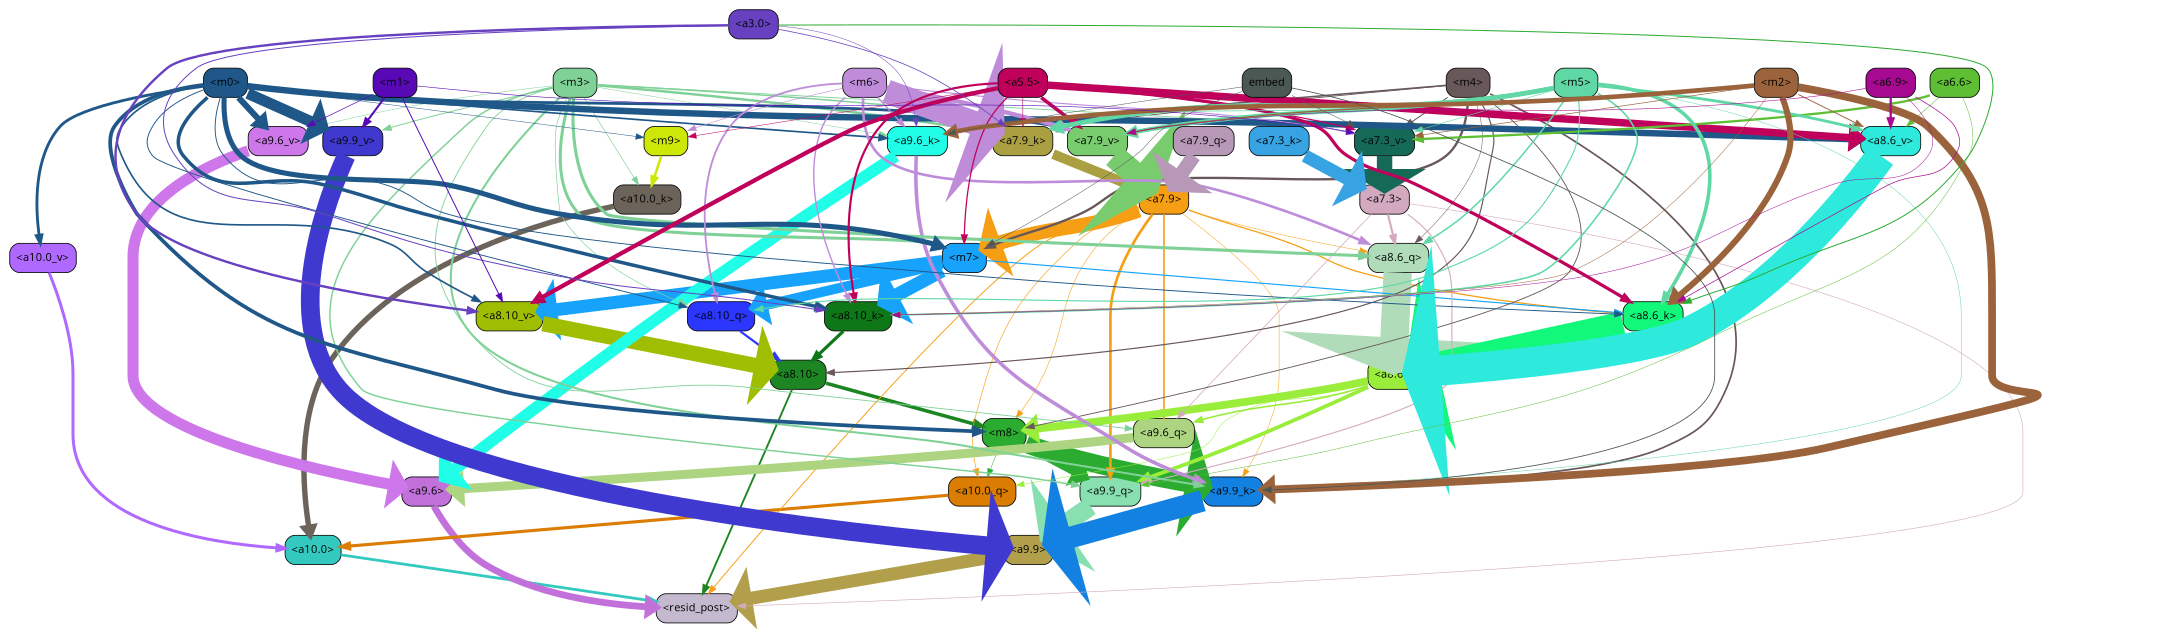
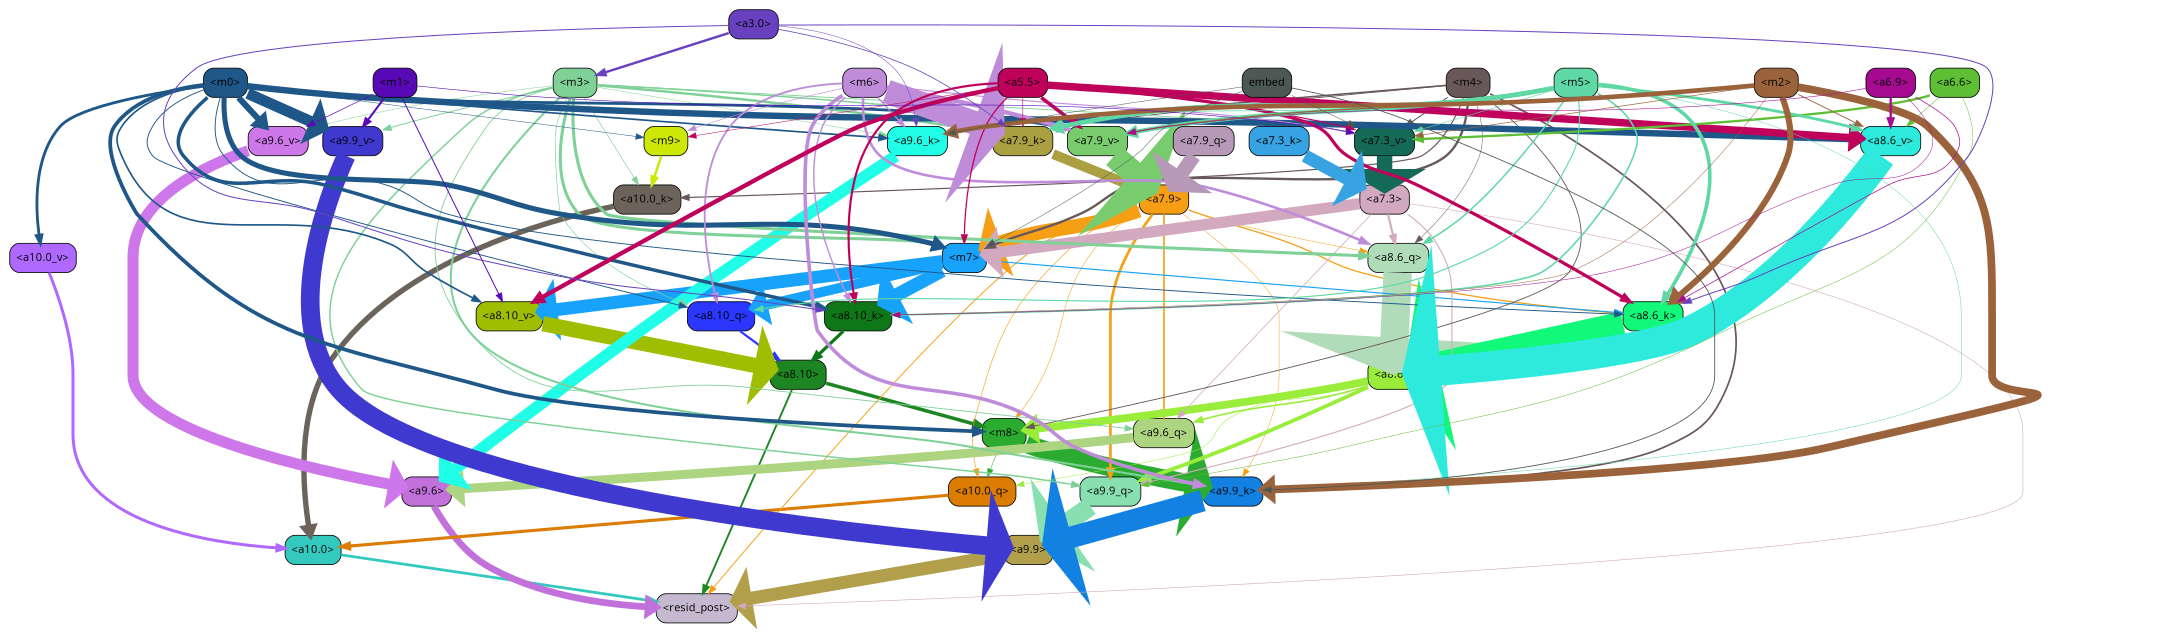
edge "<a3.0>" -> "<a8.6_k>": color #2bab30 -> #6741c0
edge "<a3.0>" -> "<a8.10_v>": now "<a3.0>" -> "<m3>"
edge "<a7.3>" -> "<m7>": added
edge "<m4>" -> "<a8.10>": now "<m4>" -> "<a10.0_k>"
edge "<a9.6_k>" -> "<a9.9_k>": now "<m6>" -> "<a9.9_k>"
edge "<m8>" -> "<a9.9_q>": removed
